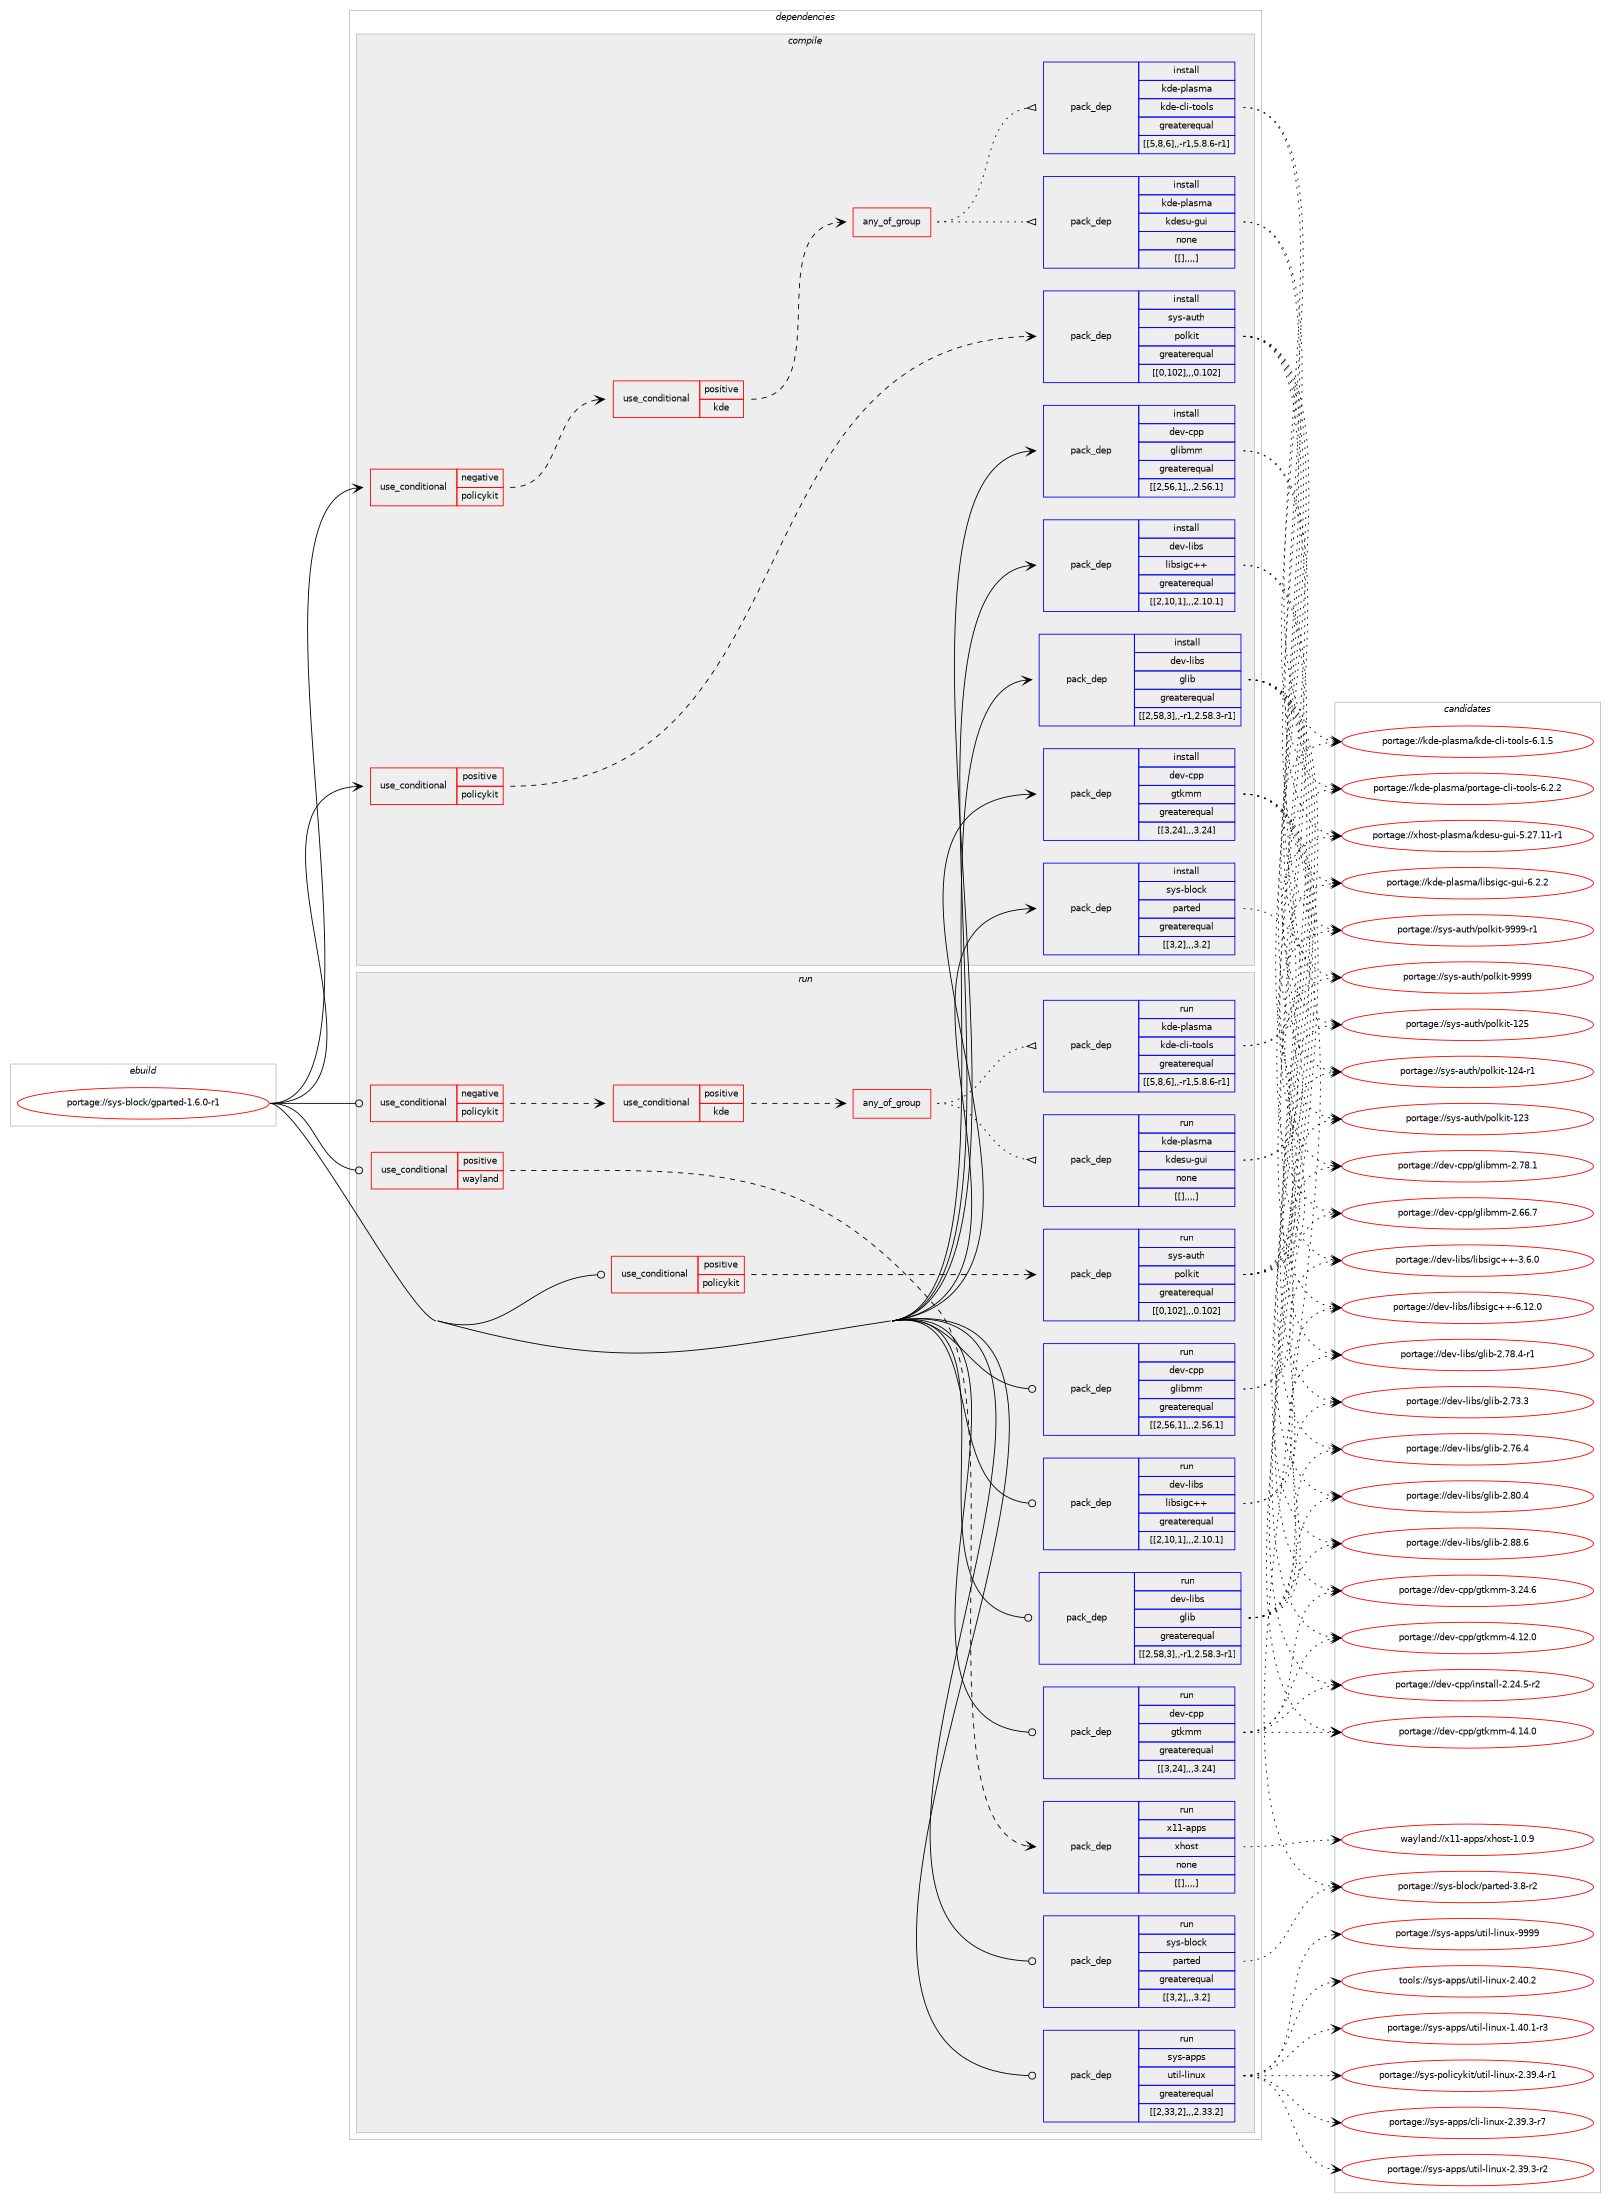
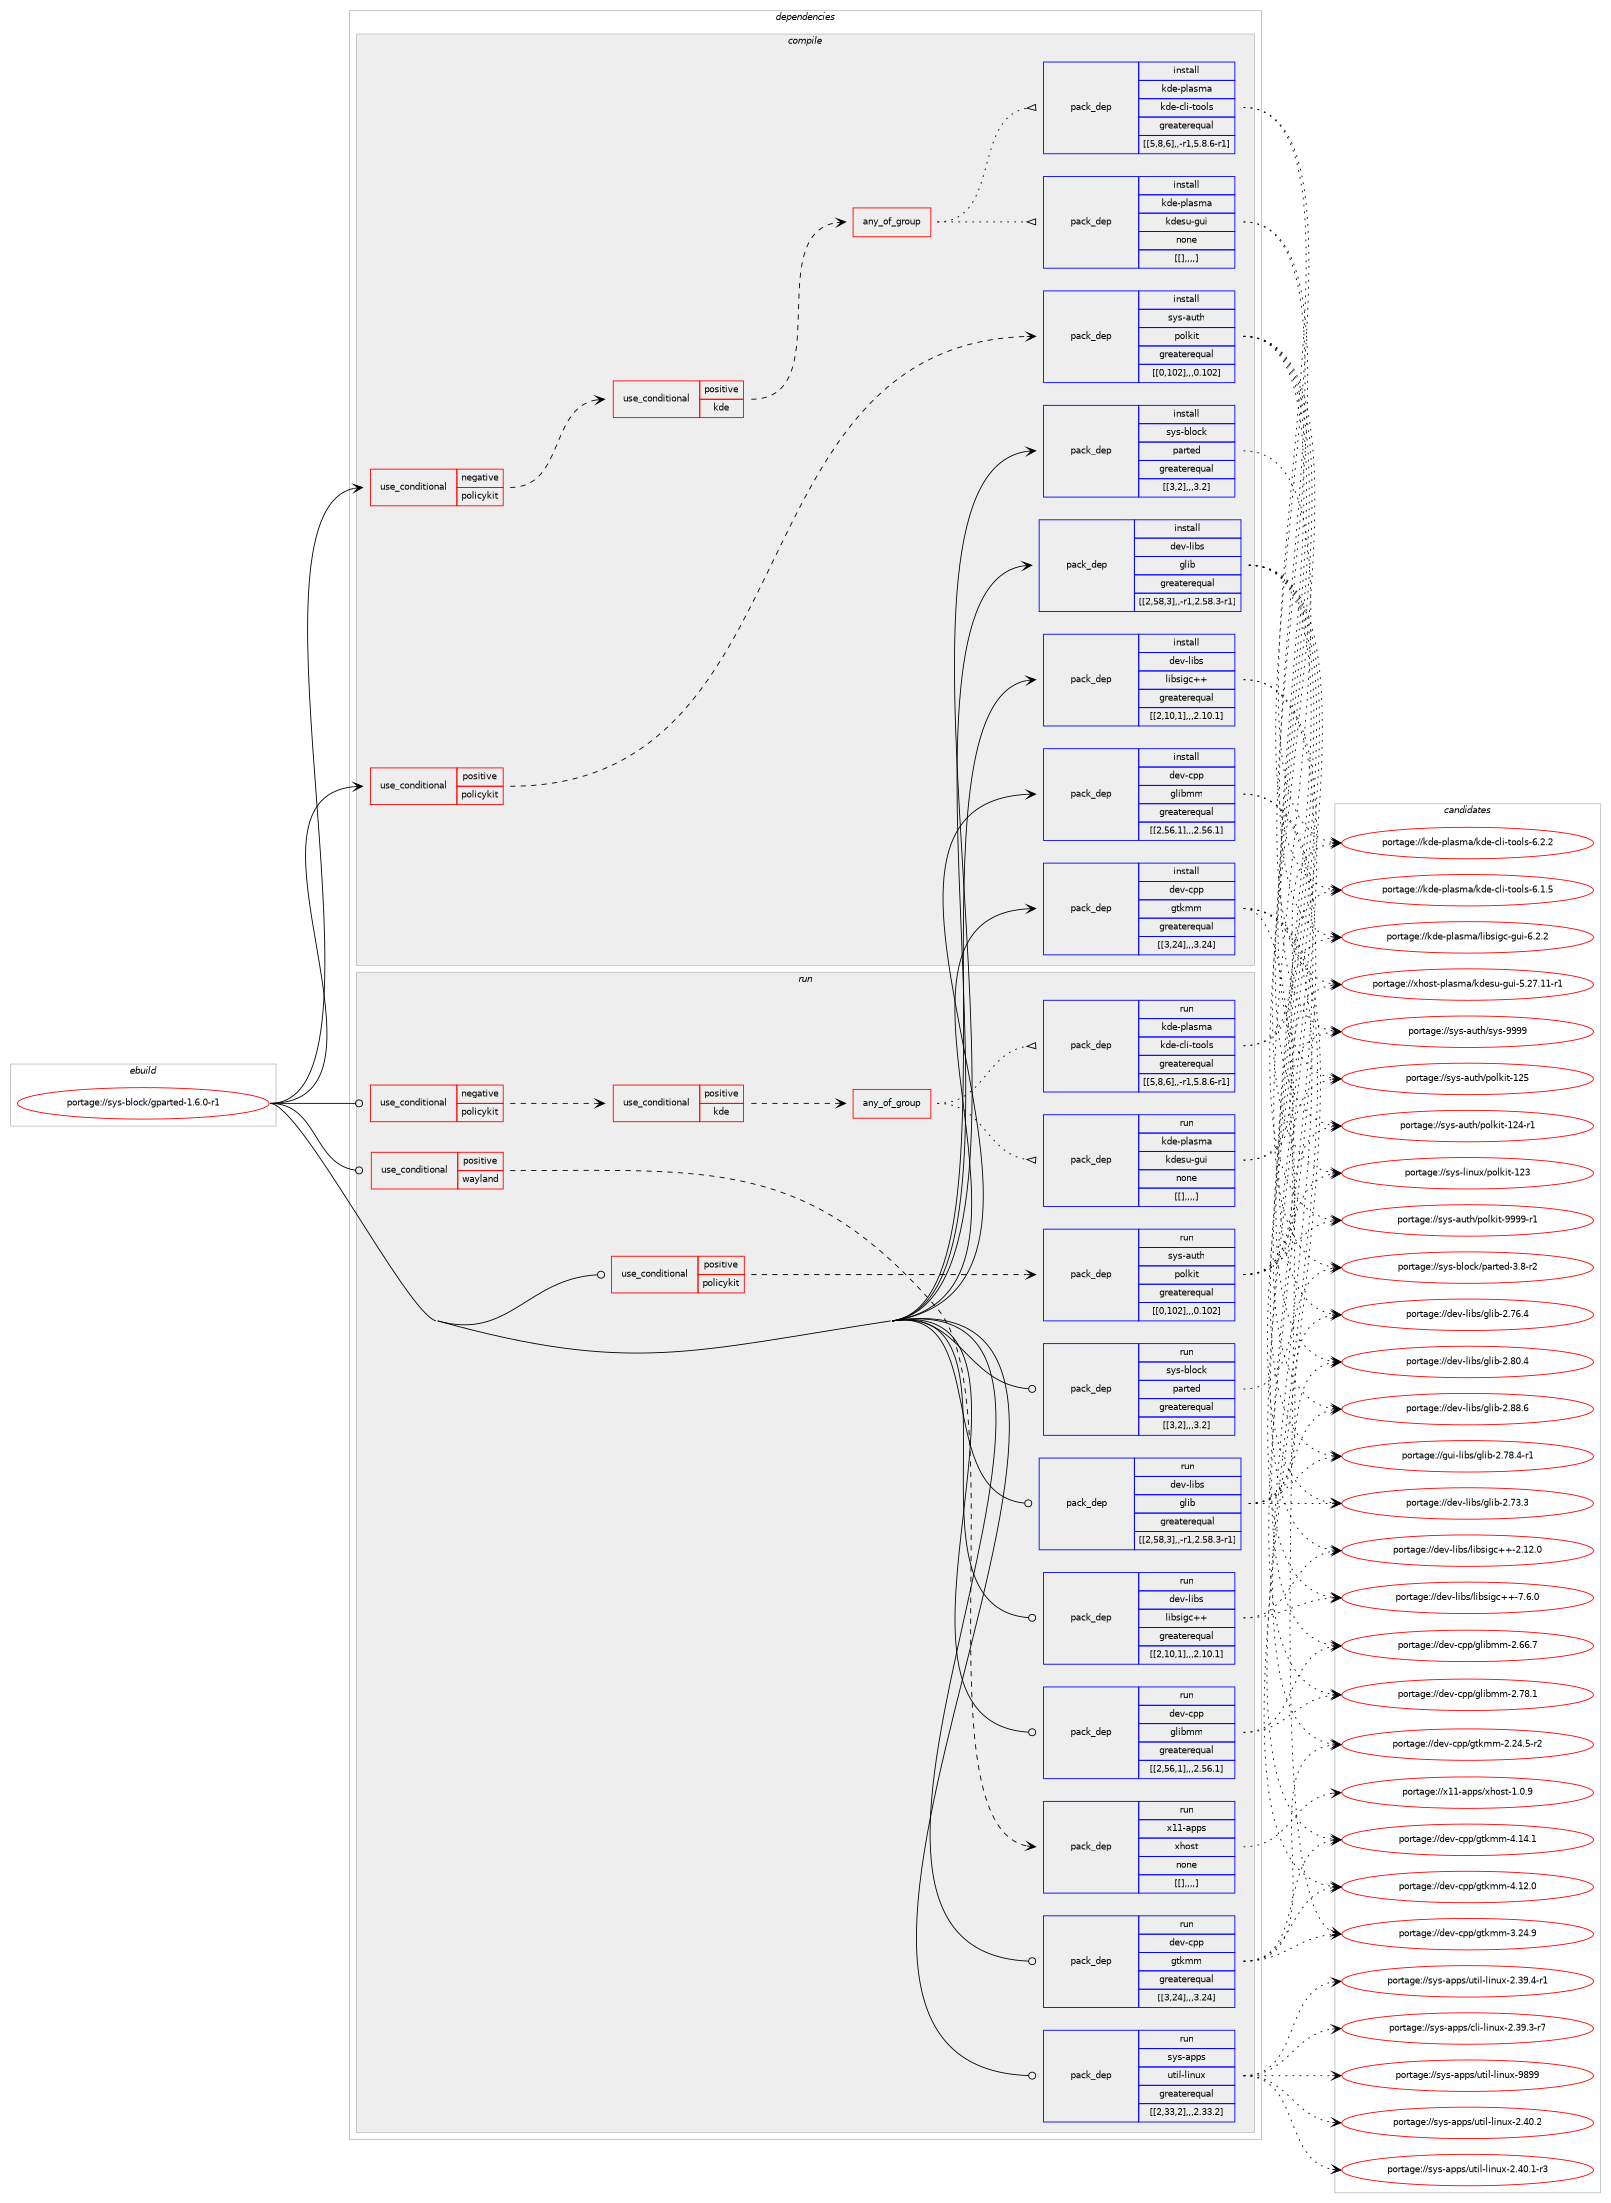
node "portage://kde-plasma/portage-cli-tools-6.2.2": label "portage://kde-plasma/portage-cli-tools-6.2.2" -> "portage://kde-plasma/kde-cli-tools-6.2.2"
node "portage://sys-auth/polkit-9999": label "portage://sys-auth/polkit-9999" -> "portage://sys-auth/sys-9999"
node "portage://sys-auth/polkit-123": label "portage://sys-auth/polkit-123" -> "portage://sys-linux/polkit-123"
node "portage://dev-libs/libsigc++-3.6.0": label "portage://dev-libs/libsigc++-3.6.0" -> "portage://dev-libs/libsigc++-7.6.0"
node "portage://dev-libs/libsigc++-6.12.0": label "portage://dev-libs/libsigc++-6.12.0" -> "portage://dev-libs/libsigc++-2.12.0"
node "portage://dev-libs/glib-2.78.4-r1": label "portage://dev-libs/glib-2.78.4-r1" -> "portage://gui-libs/glib-2.78.4-r1"
node "portage://dev-cpp/gtkmm-3.24.6": label "portage://dev-cpp/gtkmm-3.24.6" -> "portage://dev-cpp/gtkmm-3.24.9"
node "portage://dev-cpp/install-2.24.5-r2": label "portage://dev-cpp/install-2.24.5-r2" -> "portage://dev-cpp/gtkmm-2.24.5-r2"
node "portage://dev-cpp/gtkmm-4.14.0": label "portage://dev-cpp/gtkmm-4.14.0" -> "portage://dev-cpp/gtkmm-4.14.1"
node "wayland://x11-apps/xhost-1.0.9": label "wayland://x11-apps/xhost-1.0.9" -> "portage://x11-apps/xhost-1.0.9"
node "portage://sys-apps/util-linux-9999": label "portage://sys-apps/util-linux-9999" -> "portage://sys-apps/util-linux-9899"
node "tools://sys-apps/util-linux-2.40.2": label "tools://sys-apps/util-linux-2.40.2" -> "portage://sys-apps/util-linux-2.40.2"
node "portage://sys-apps/util-linux-1.40.1-r3": label "portage://sys-apps/util-linux-1.40.1-r3" -> "portage://sys-apps/util-linux-2.40.1-r3"
node "portage://sys-policykit/util-linux-2.39.4-r1": label "portage://sys-policykit/util-linux-2.39.4-r1" -> "portage://sys-apps/util-linux-2.39.4-r1"
node "portage://sys-apps/util-linux-2.39.3-r2": removed
